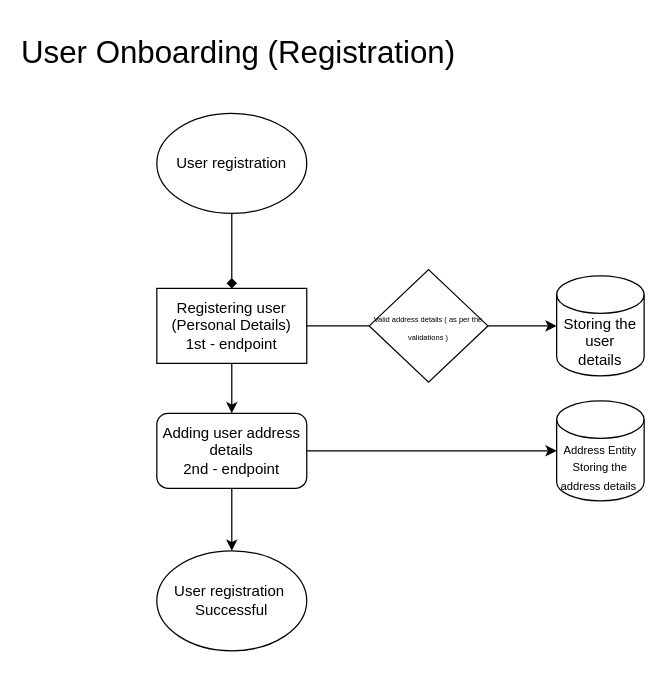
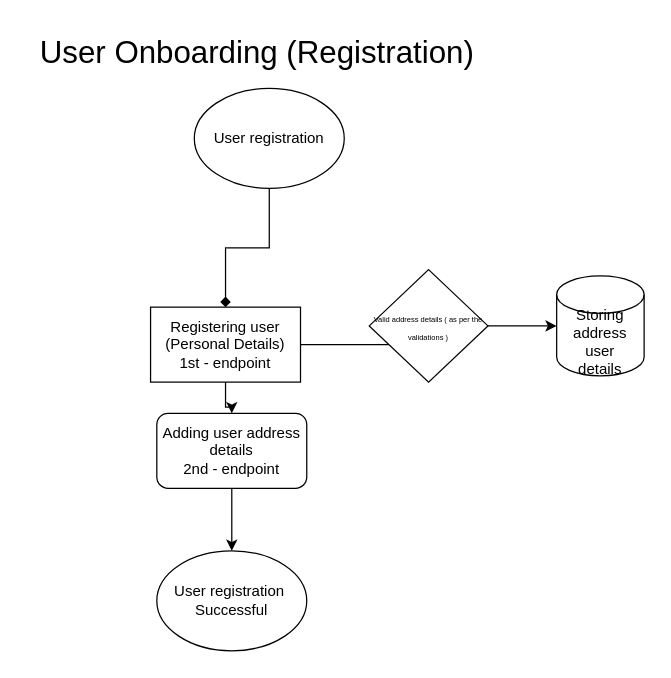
node "User Onboarding (Registration)": moved (238, 51) -> (257, 51)
node "User registration": moved (232, 163) -> (269, 138)
node "Registering user (Personal Details) 1st - endpoint": moved (232, 326) -> (226, 344)
node "Storing the user details": label "Storing the user details" -> "Storing address user details"
edge "Adding user address details 2nd - endpoint" -> "Address Entity Storing the address details": removed
node "Address Entity Storing the address details": removed
